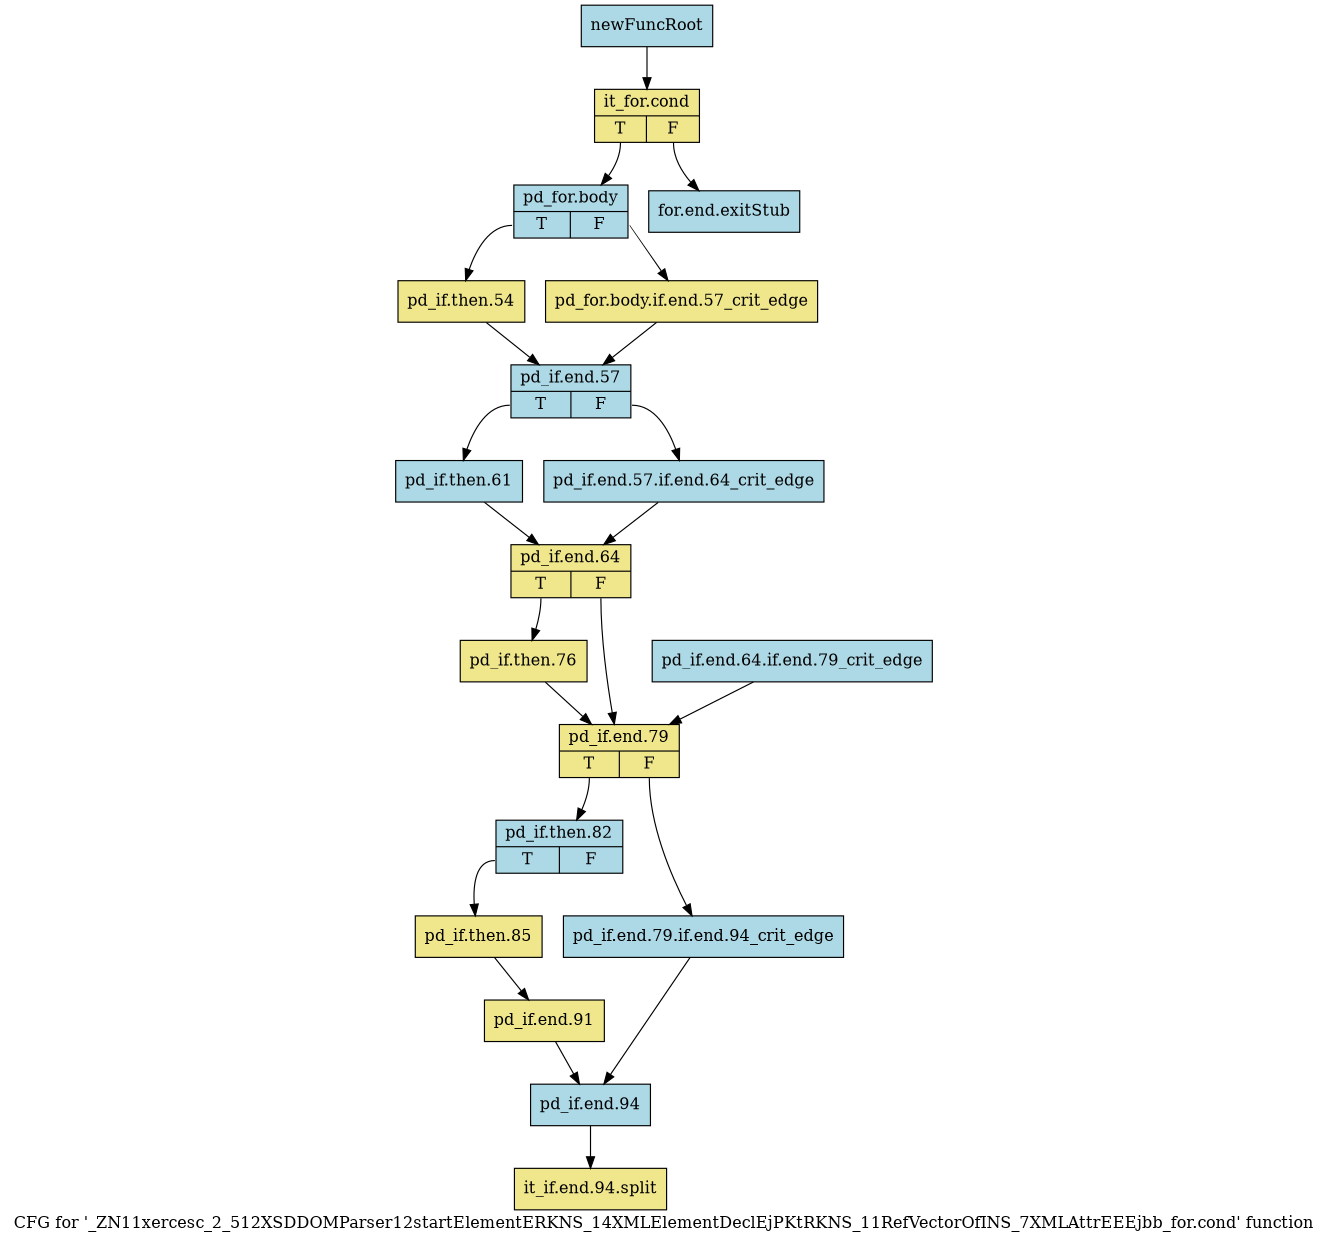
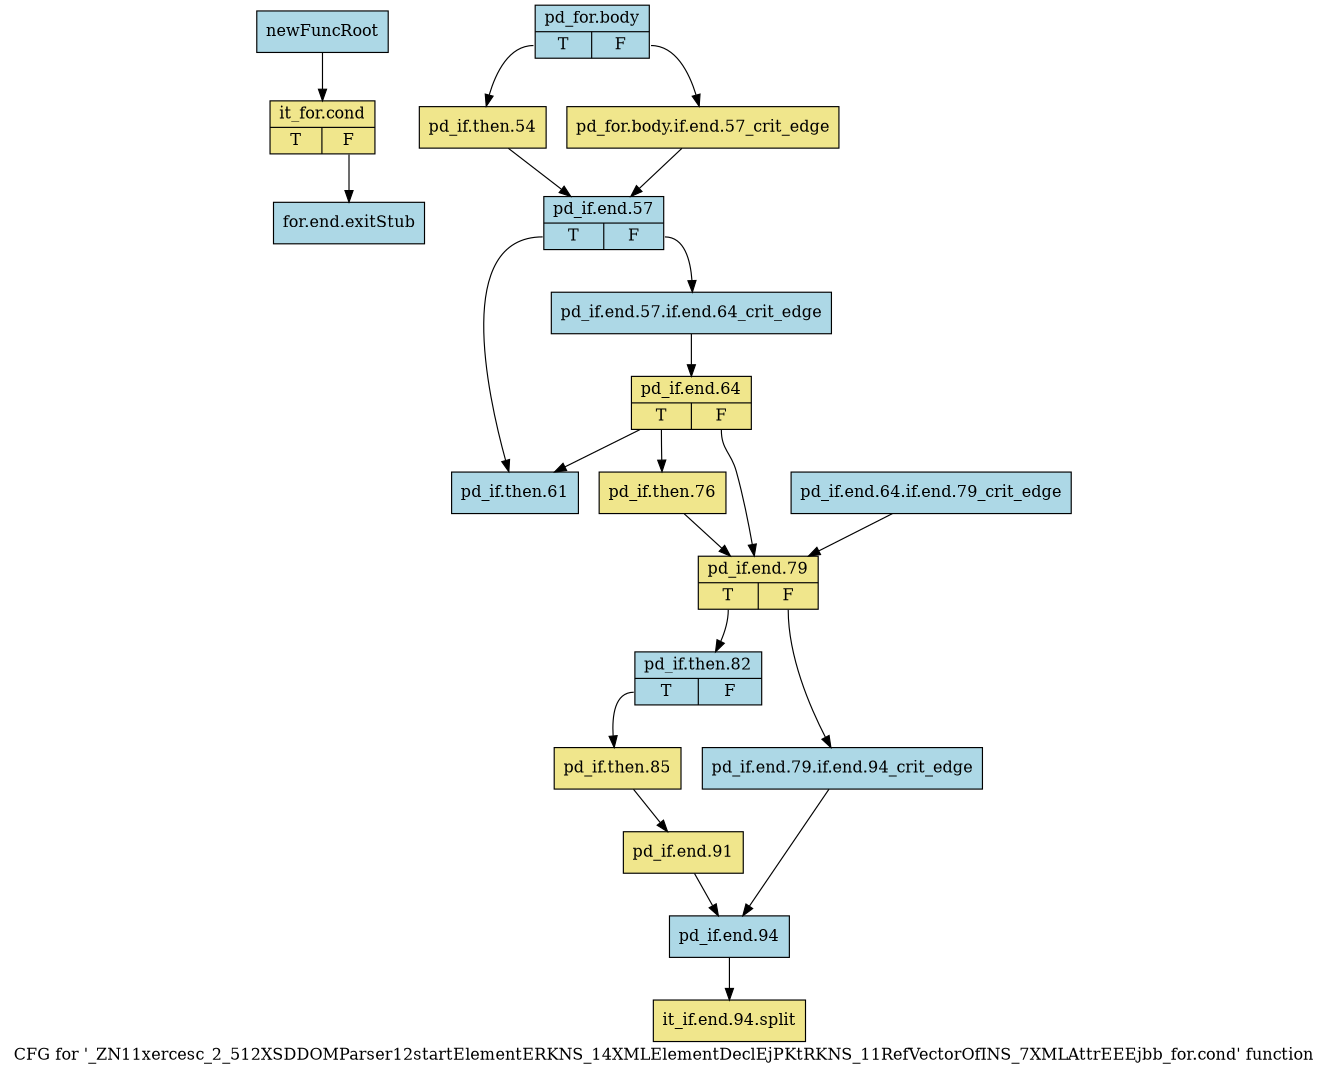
edge "it_for.cond" -> "pd_for.body": removed
edge "pd_if.then.61" -> "pd_if.end.64": reversed
